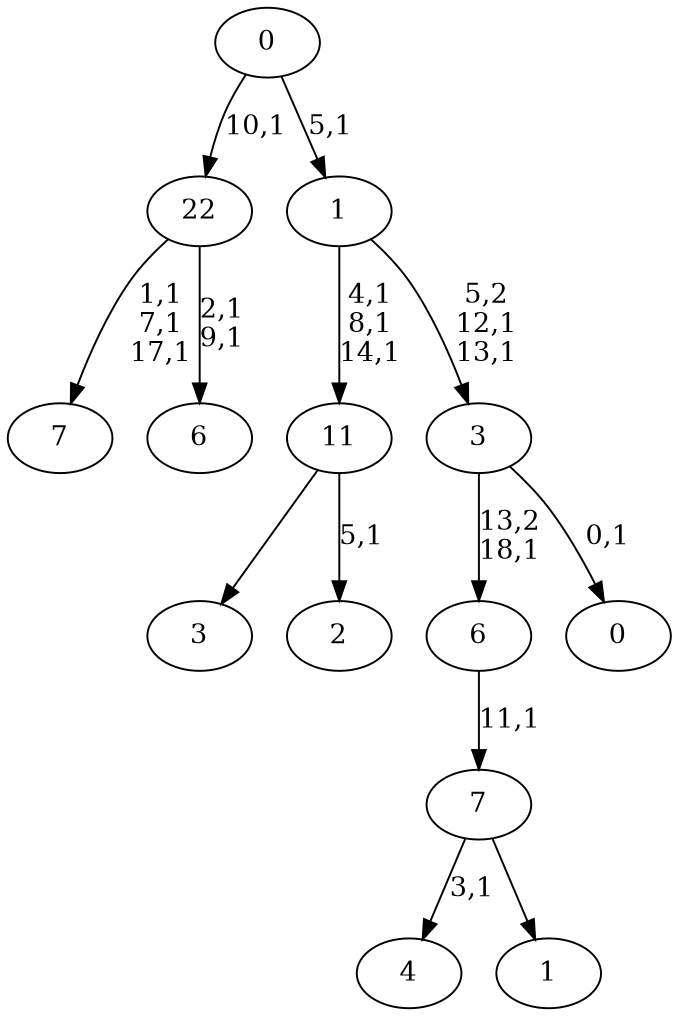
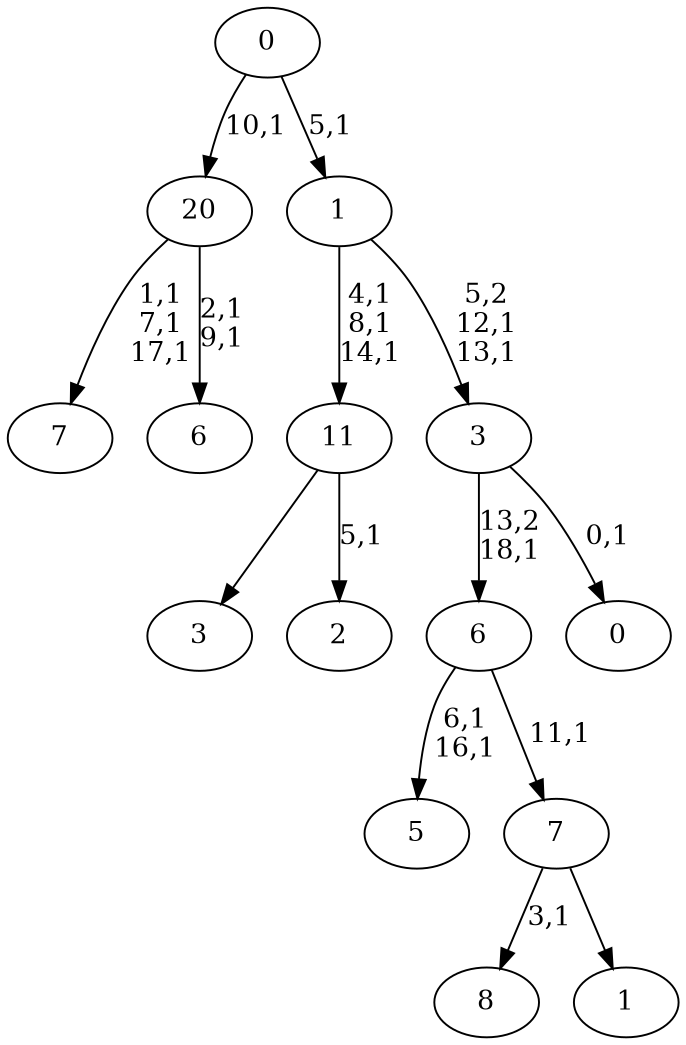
node "22": label "22" -> "20"
node "5": added
node "4": label "4" -> "8"
